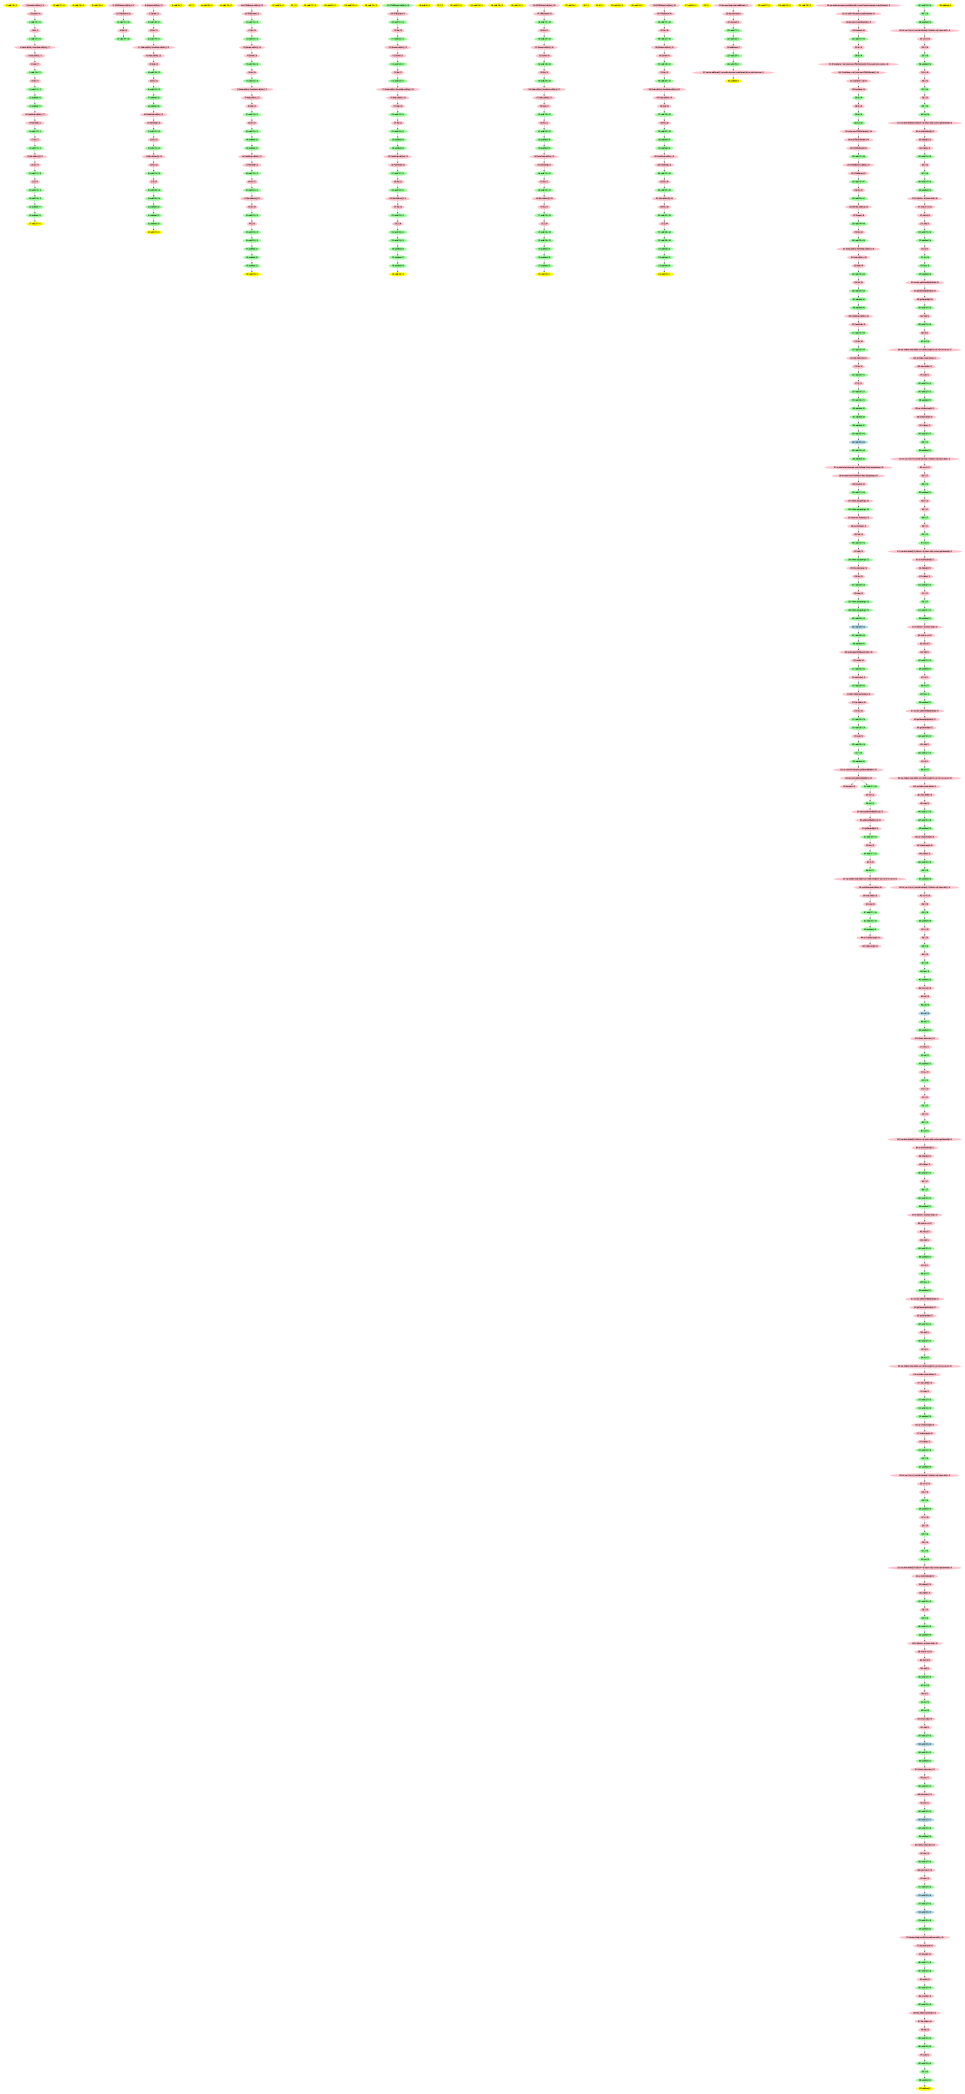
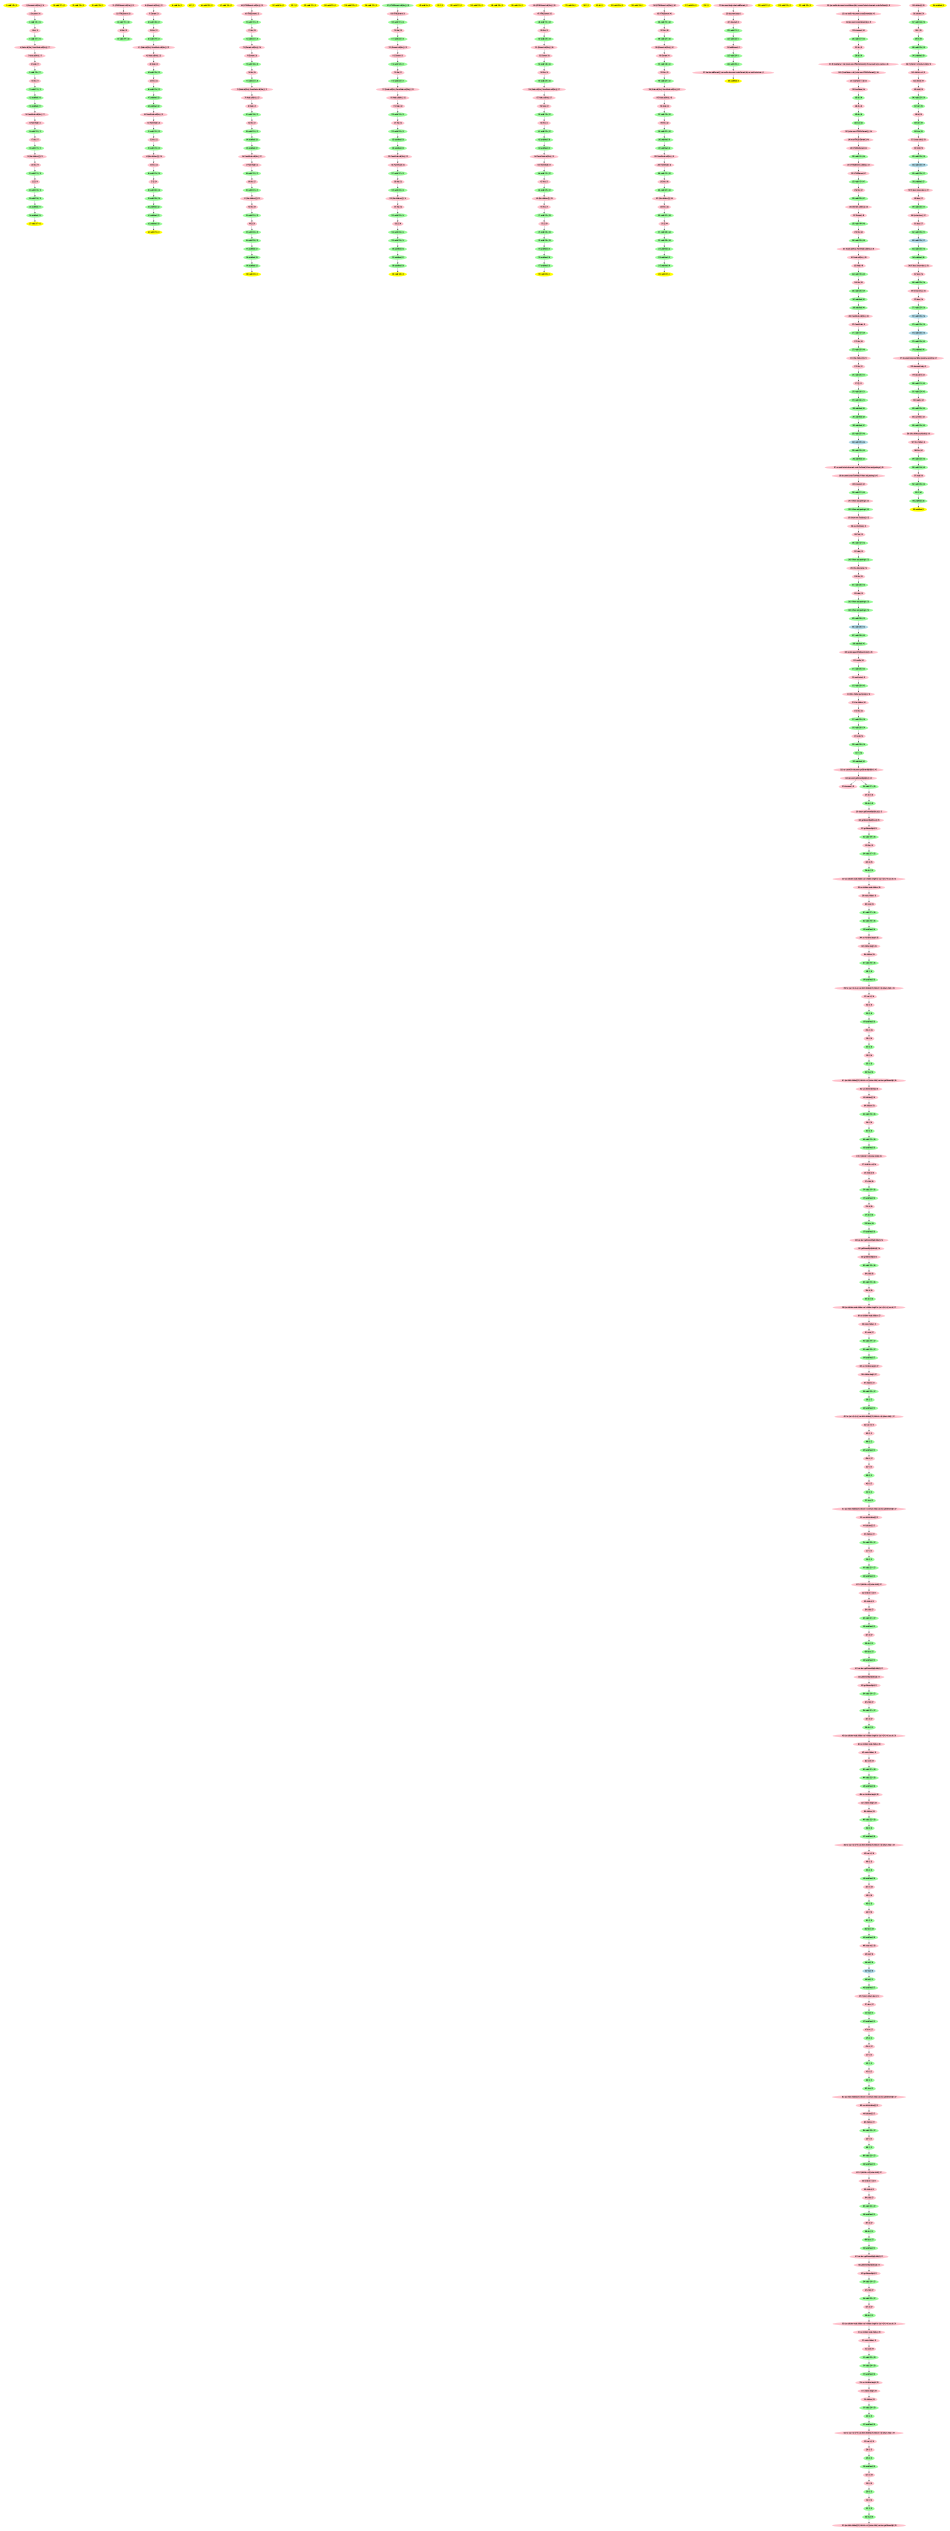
node "346: children | 56": added
node "534: var child=children[i] | 59": removed
